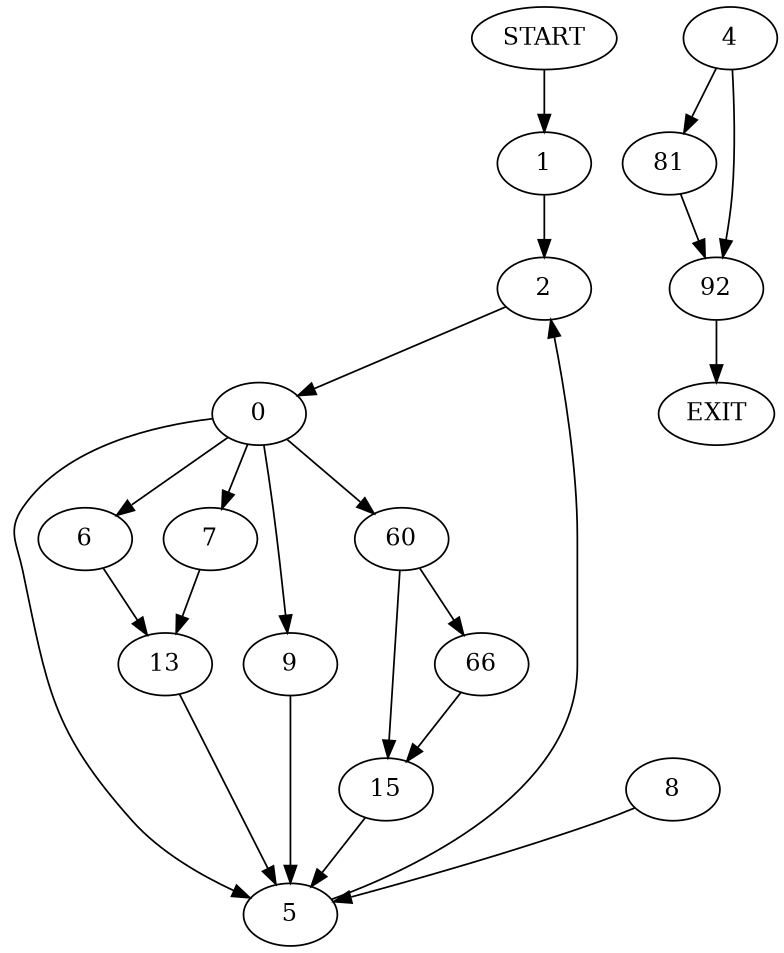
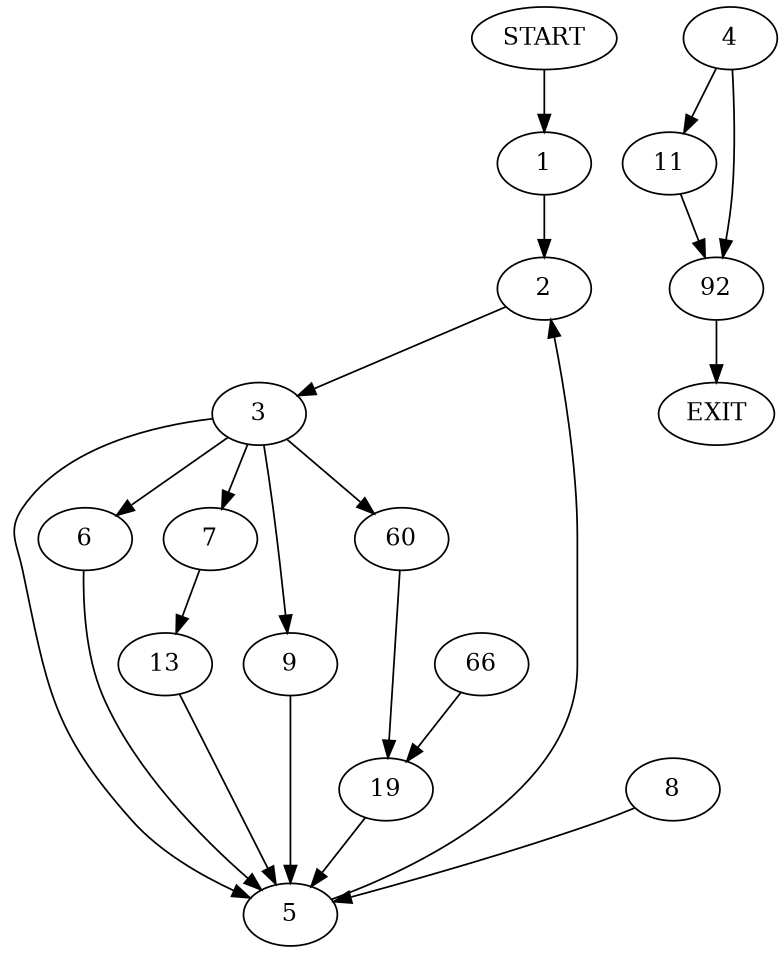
node "81": label "81" -> "11"
node "0": label "0" -> "3"
edge "6" -> "13": now "6" -> "5"
edge "60" -> "66": removed
node "15": label "15" -> "19"
